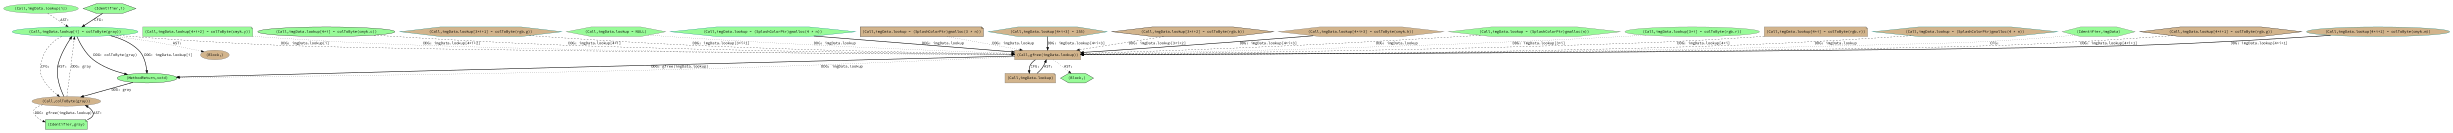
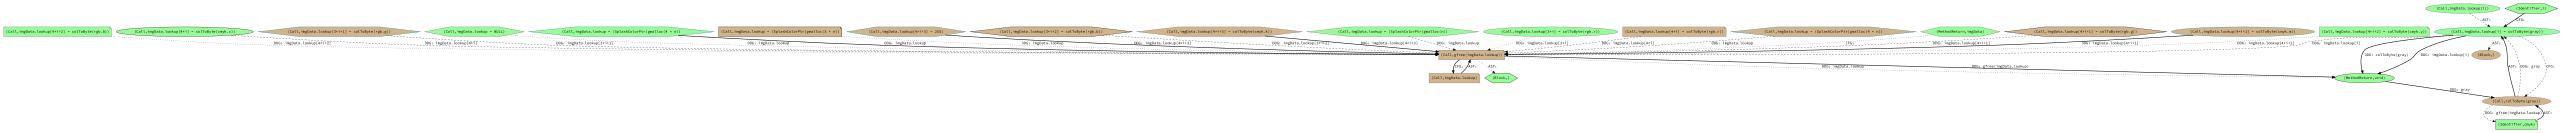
node "(Call,imgData.lookup[4*i+2] = colToByte(rgb.b))": added
node "(Identifier,imgData)": label "(Identifier,imgData)" -> "(MethodReturn,imgData)"
node "(Identifier,gray)": label "(Identifier,gray)" -> "(Identifier,cmyk)"
